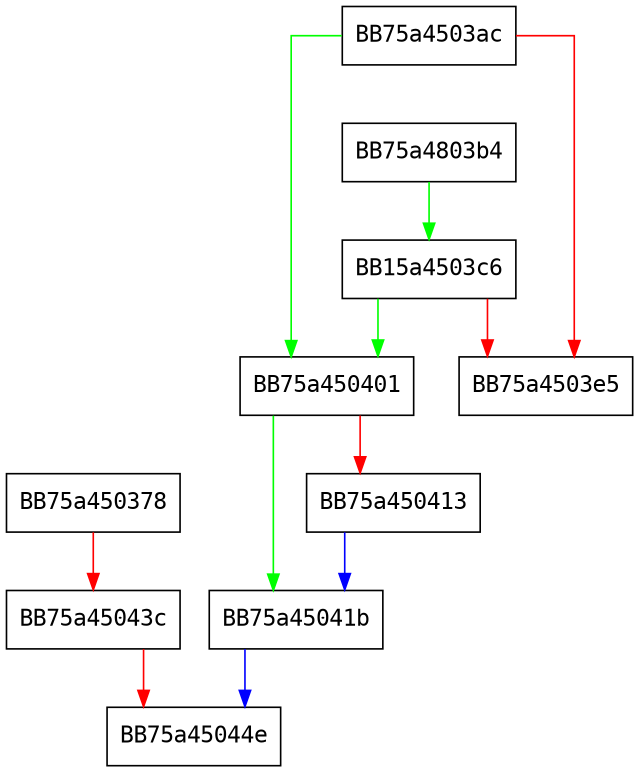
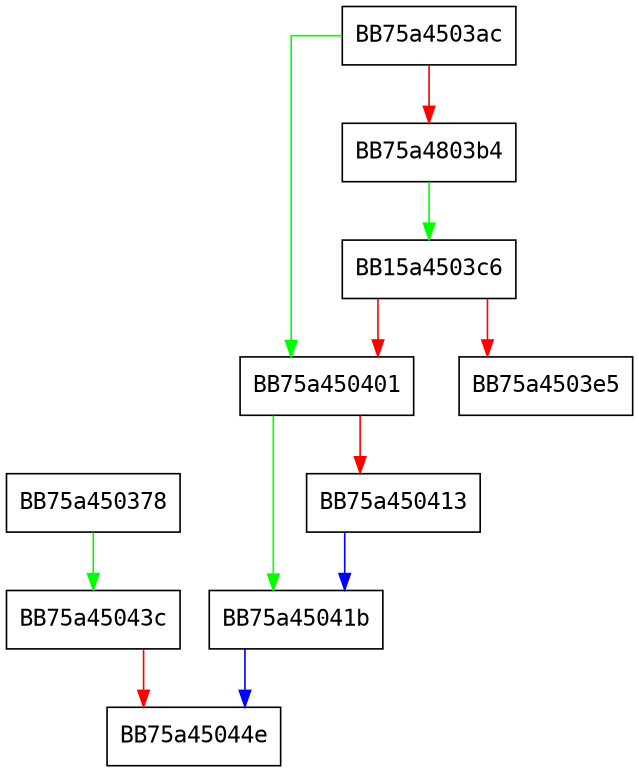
edge "BB75a4503ac" -> "BB75a4503e5": now "BB75a4503ac" -> "BB75a4803b4"
edge "BB15a4503c6" -> "BB75a450401": color green -> red
edge "BB75a450378" -> "BB75a45043c": color red -> green
